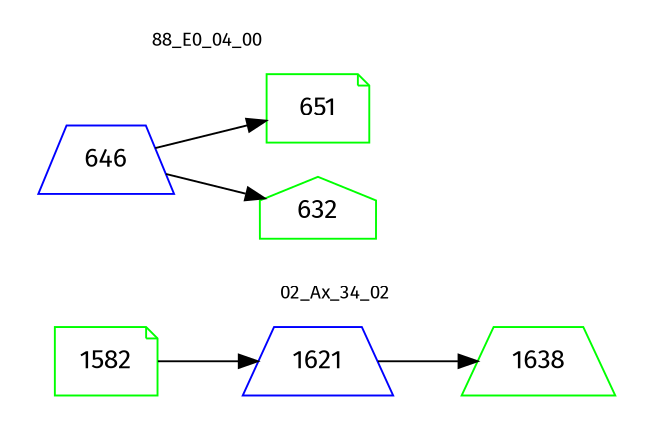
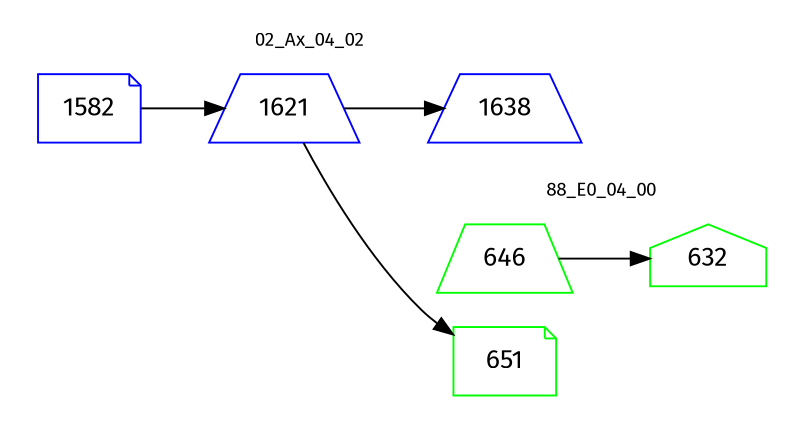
edge "646" -> "651": now "1621" -> "651"
node "646": color blue -> green
cluster "02_Ax_34_02": label "02_Ax_34_02" -> "02_Ax_04_02"
node "1582": color green -> blue
node "1638": color green -> blue
